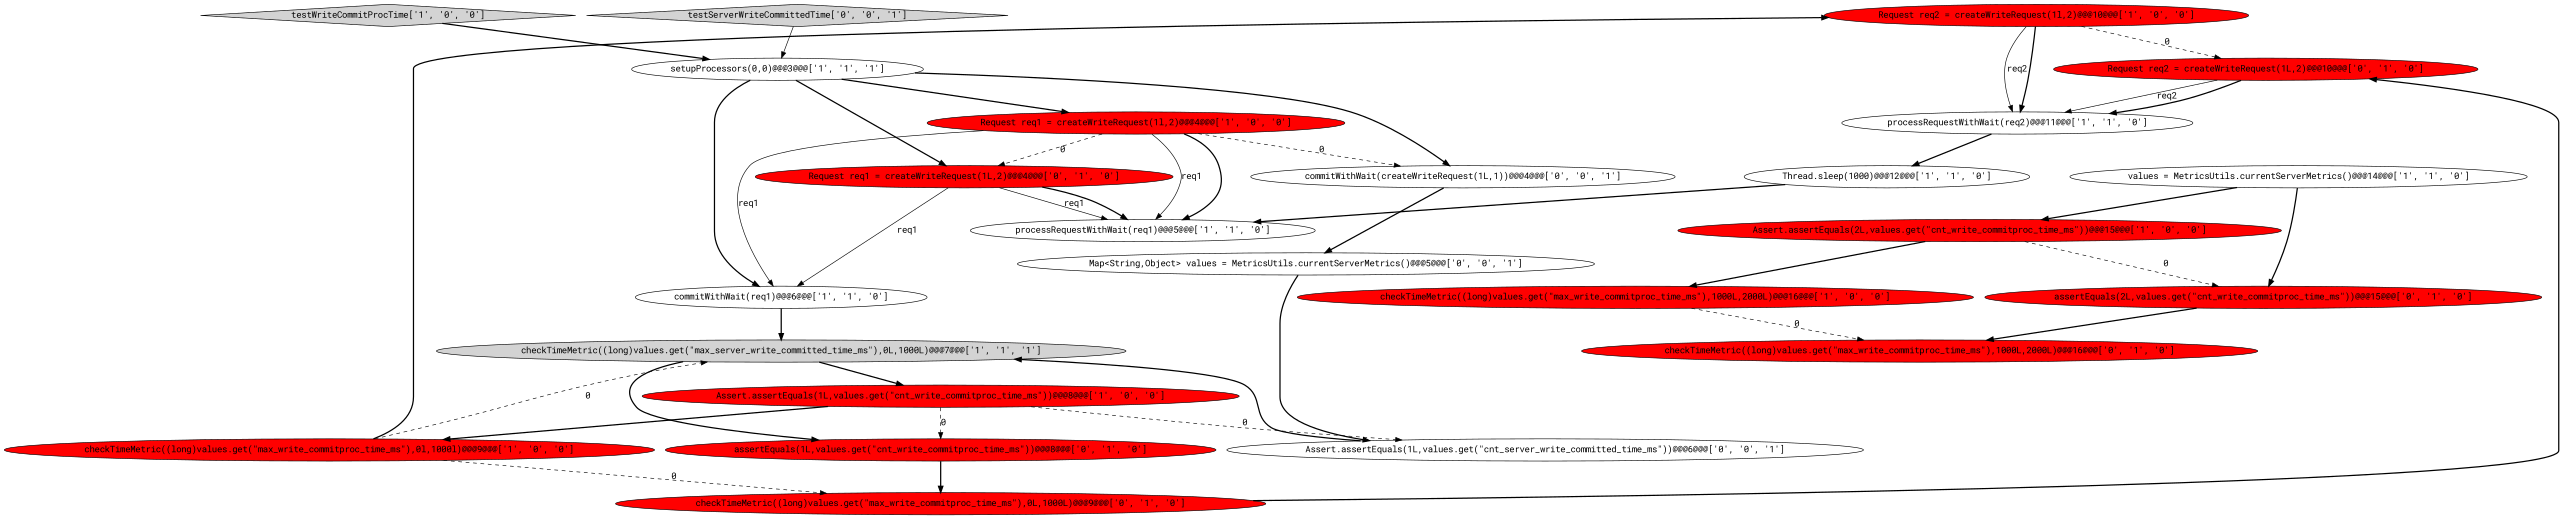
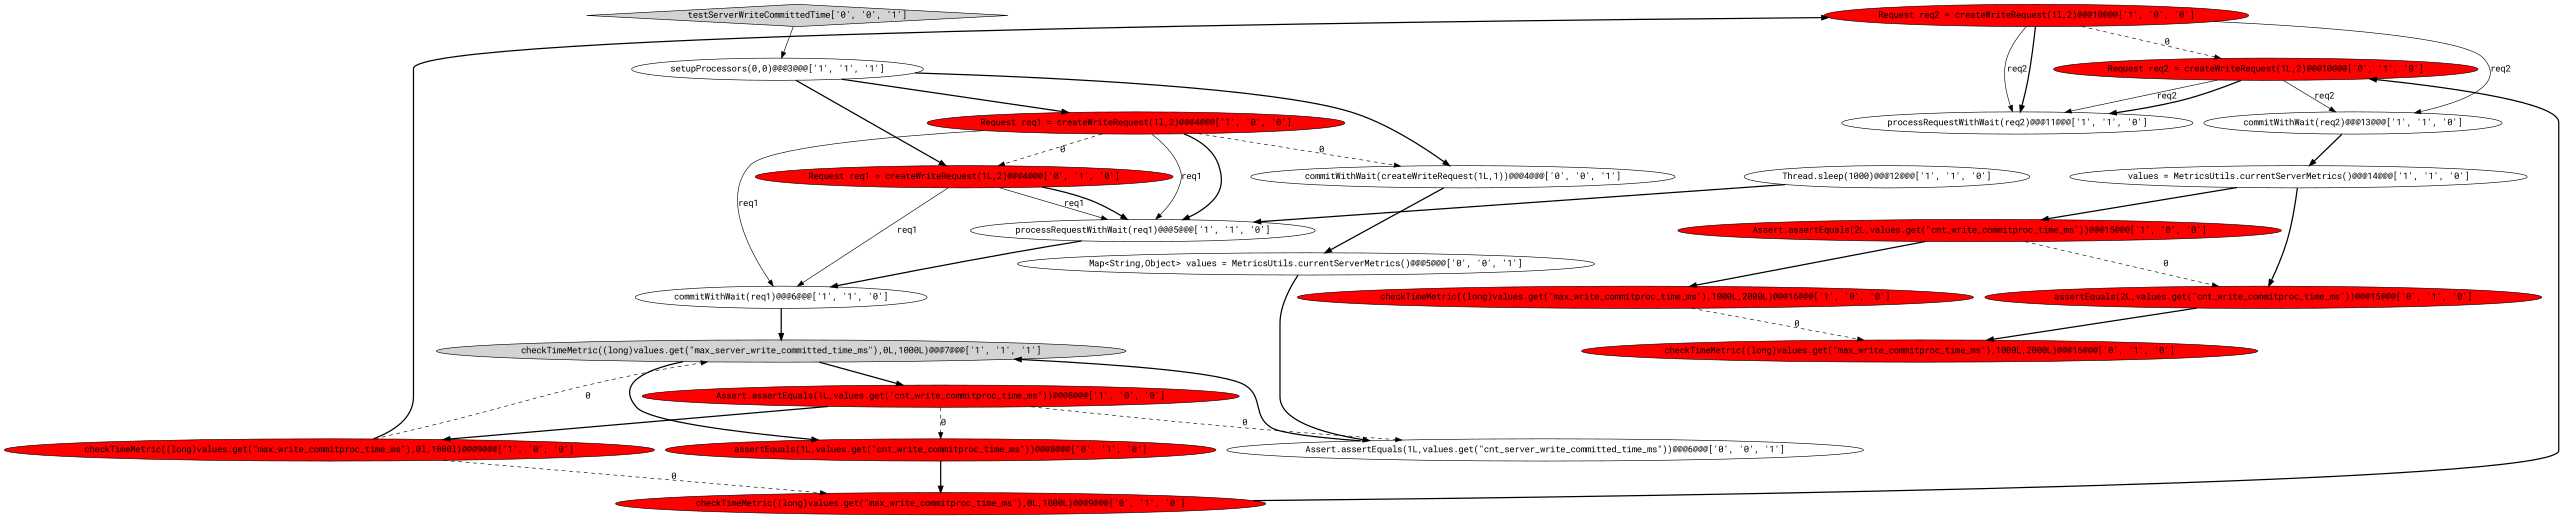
node "testWriteCommitProcTime['1', '0', '0']": removed
node "commitWithWait(req2)@@@13@@@['1', '1', '0']": added
edge "processRequestWithWait(req2)@@@11@@@['1', '1', '0']" -> "Thread.sleep(1000)@@@12@@@['1', '1', '0']": removed
edge "setupProcessors(0,0)@@@3@@@['1', '1', '1']" -> "commitWithWait(req1)@@@6@@@['1', '1', '0']": now "processRequestWithWait(req1)@@@5@@@['1', '1', '0']" -> "commitWithWait(req1)@@@6@@@['1', '1', '0']"
